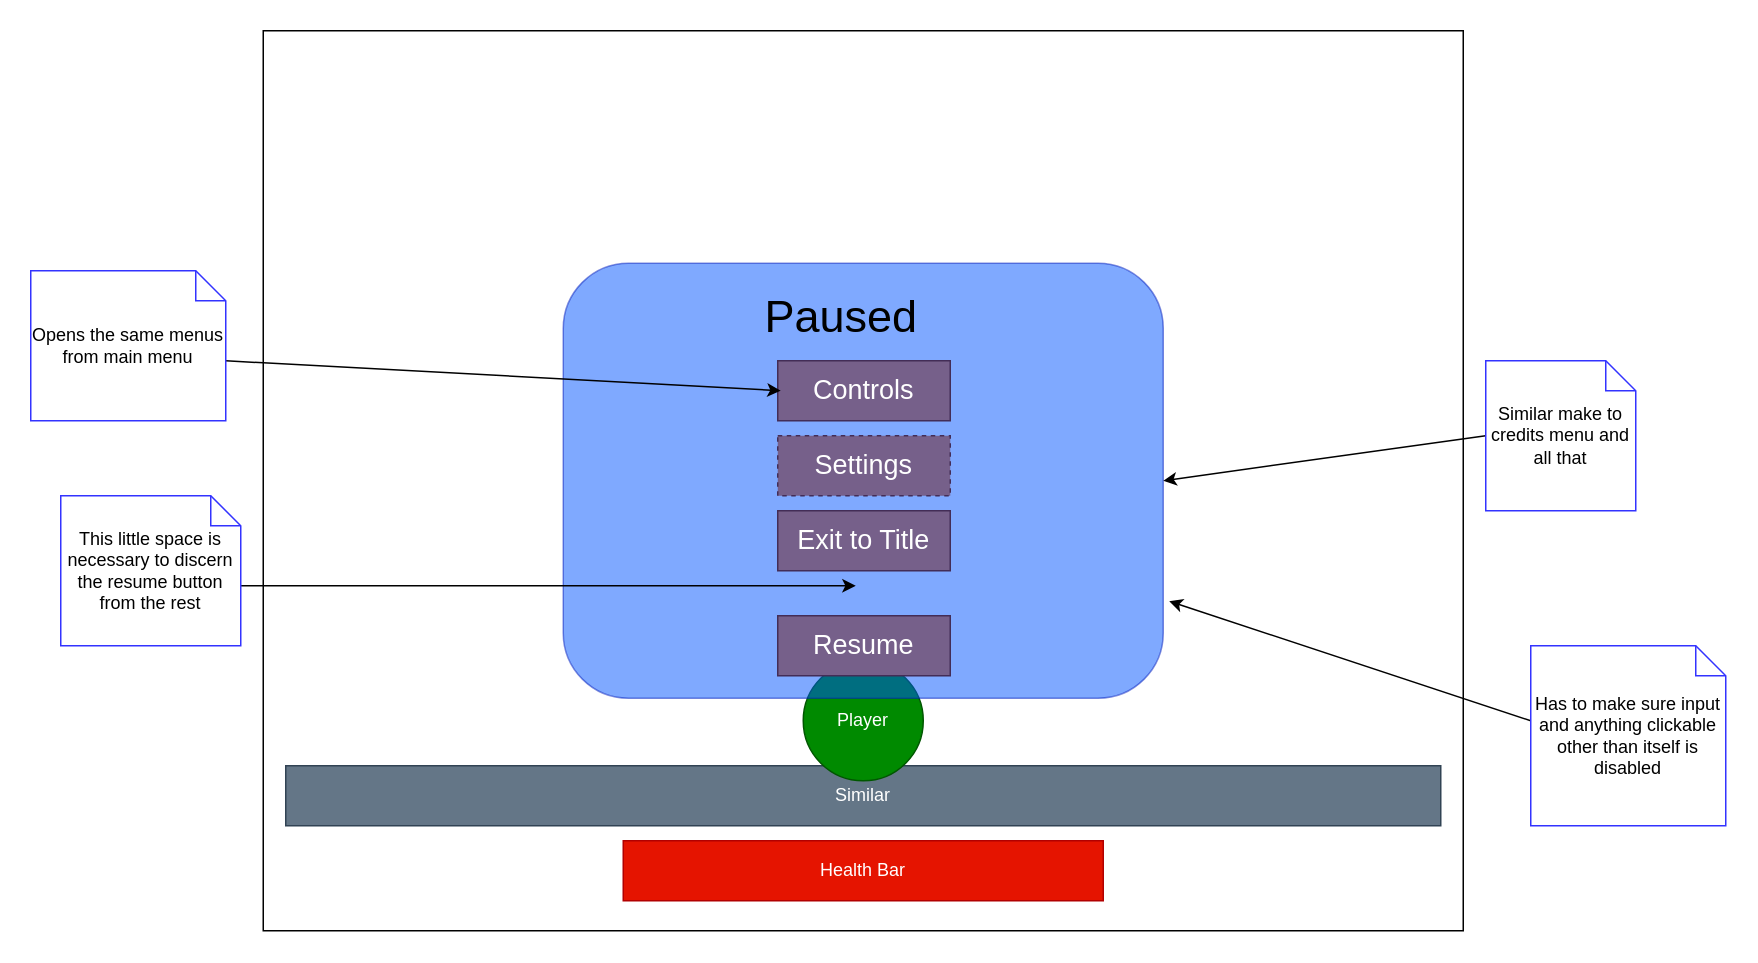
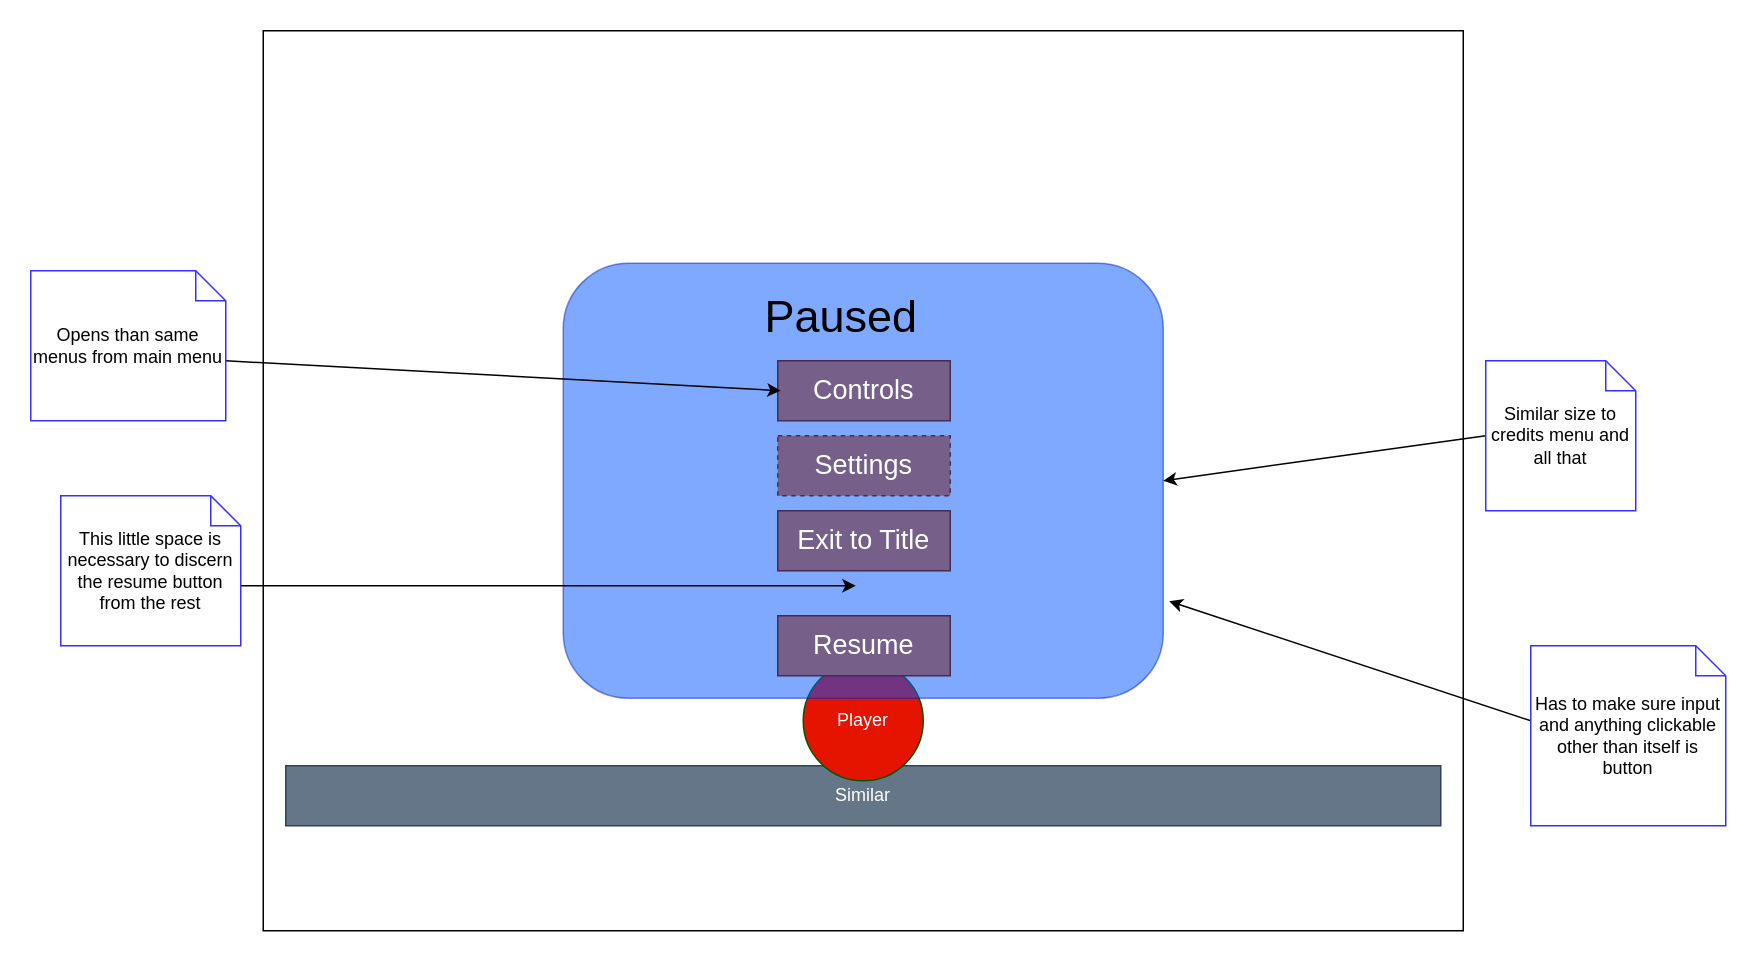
node "Opens the same menus from main menu": label "Opens the same menus from main menu" -> "Opens than same menus from main menu"
node "Similar make to credits menu and all that": label "Similar make to credits menu and all that" -> "Similar size to credits menu and all that"
node "Player": fillcolor #008a00 -> #e51400
node "Has to make sure input and anything clickable other than itself is disabled": label "Has to make sure input and anything clickable other than itself is disabled" -> "Has to make sure input and anything clickable other than itself is button"
node "Health Bar": removed
